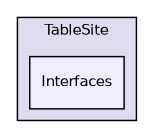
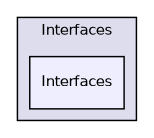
cluster "TableSite": label "TableSite" -> "Interfaces"
